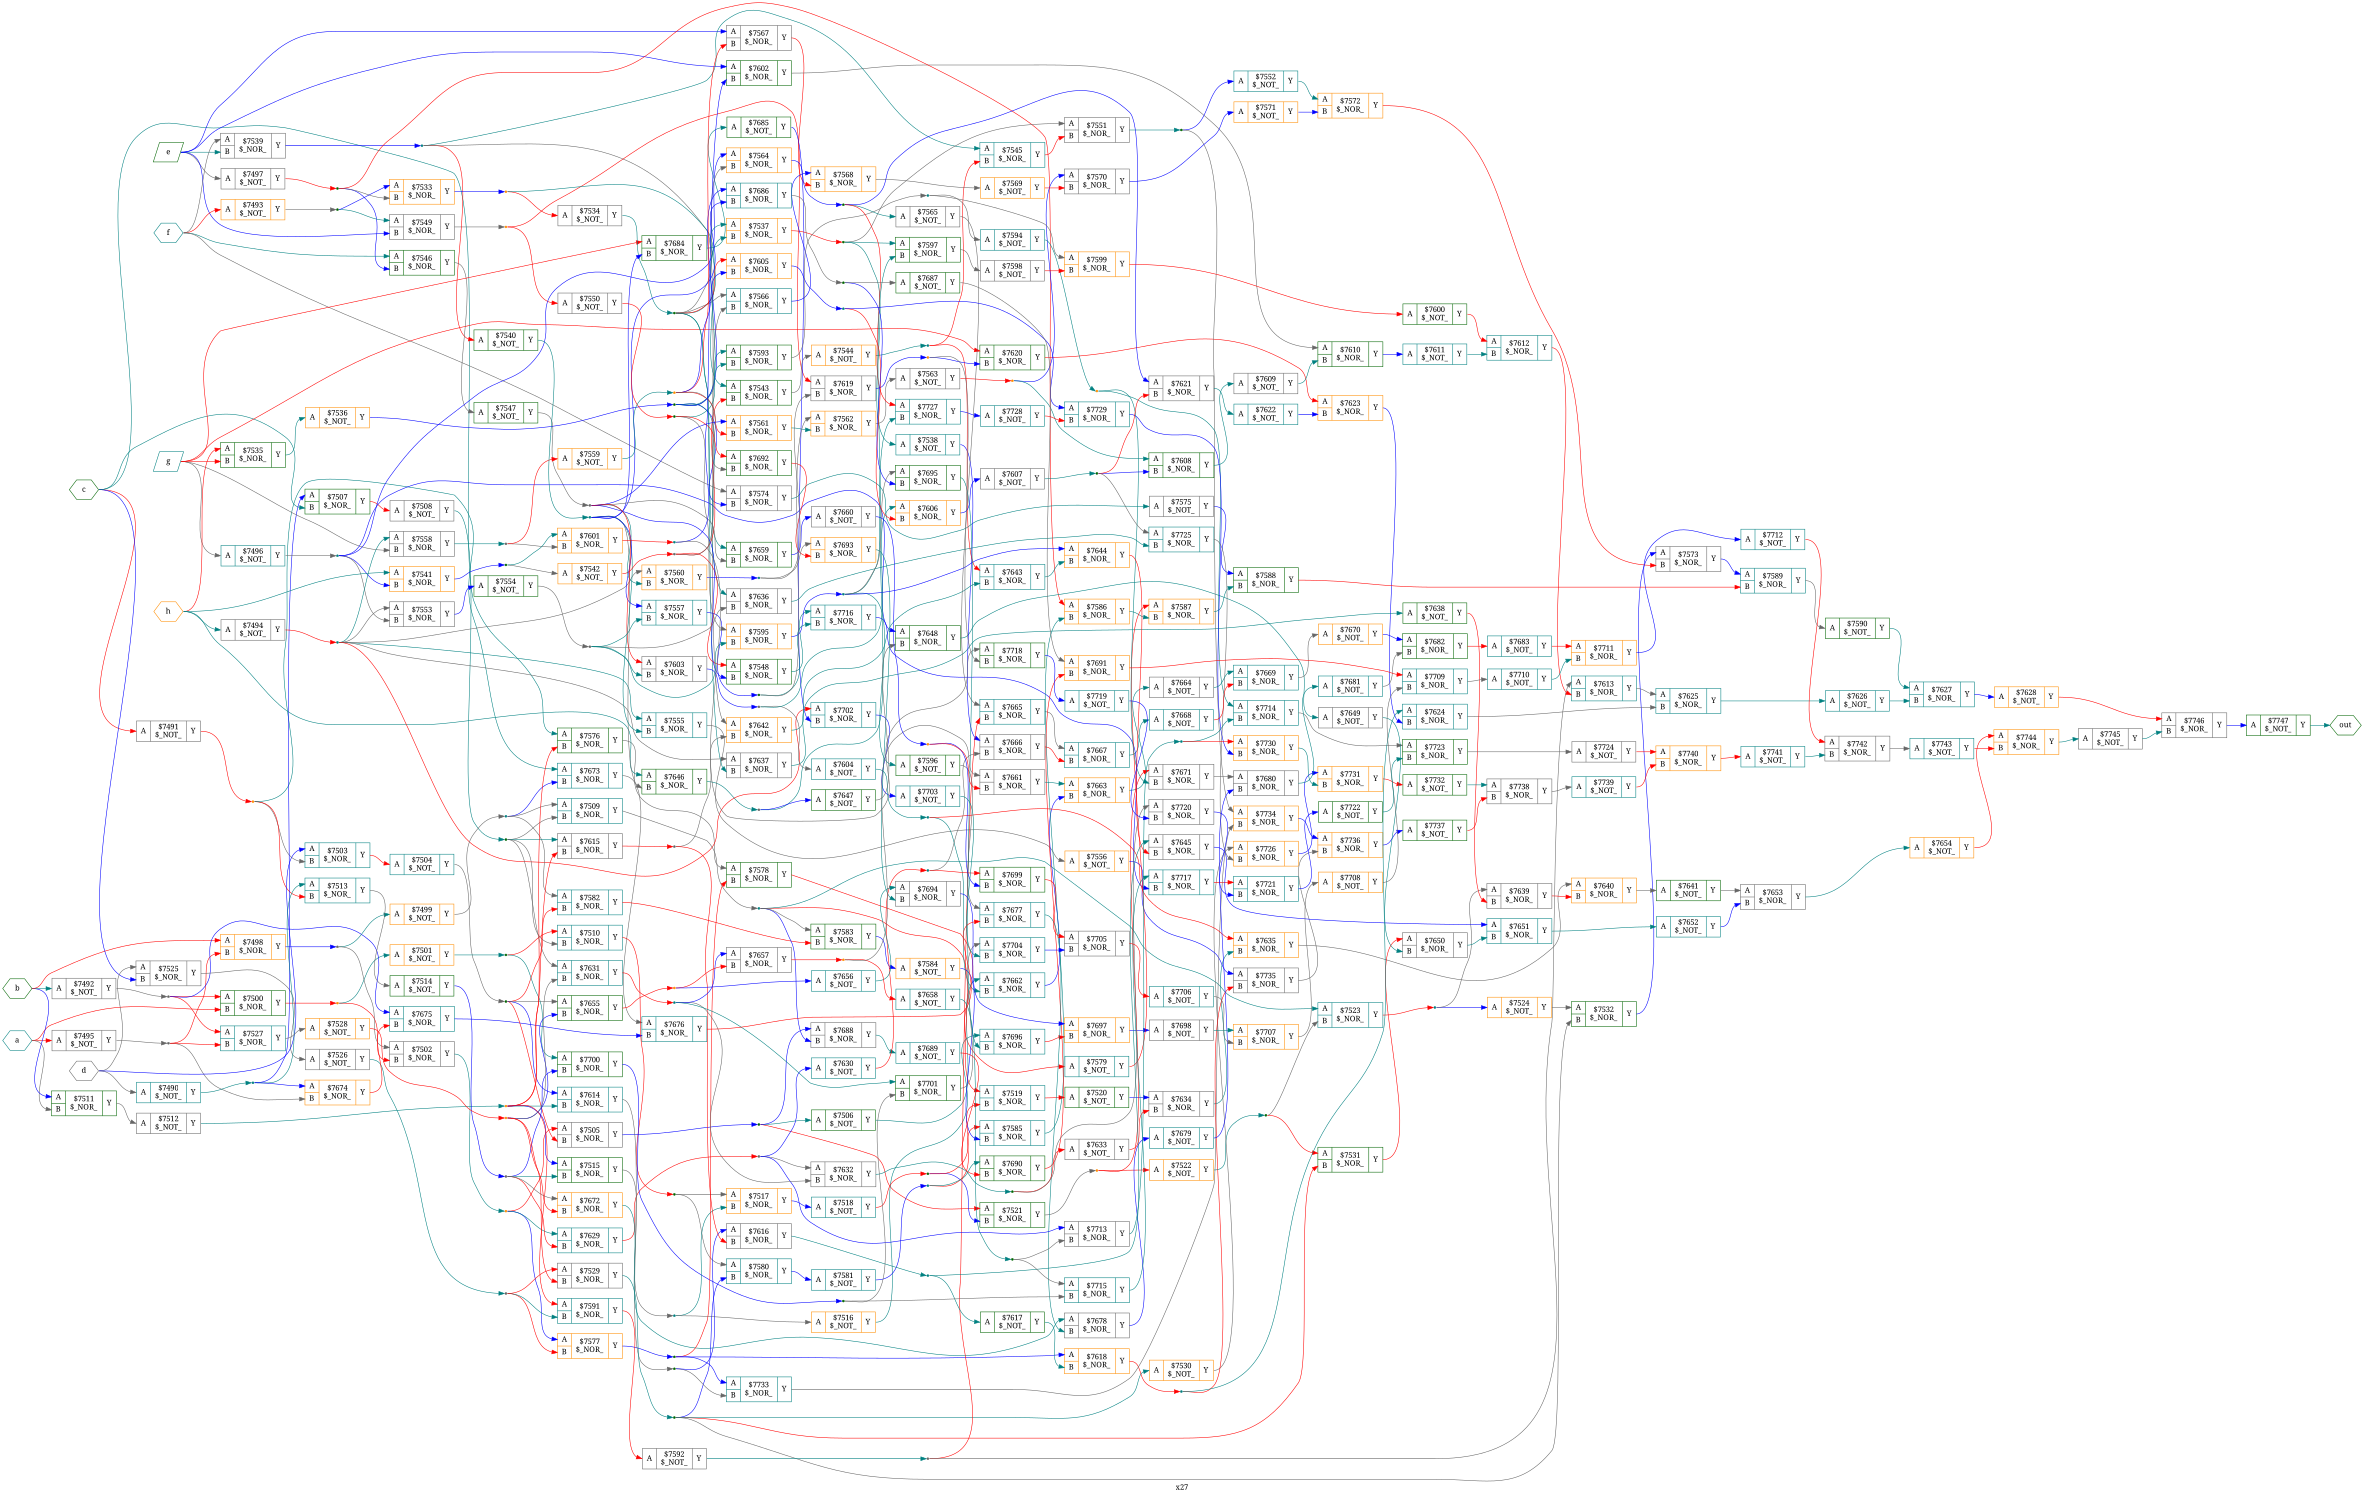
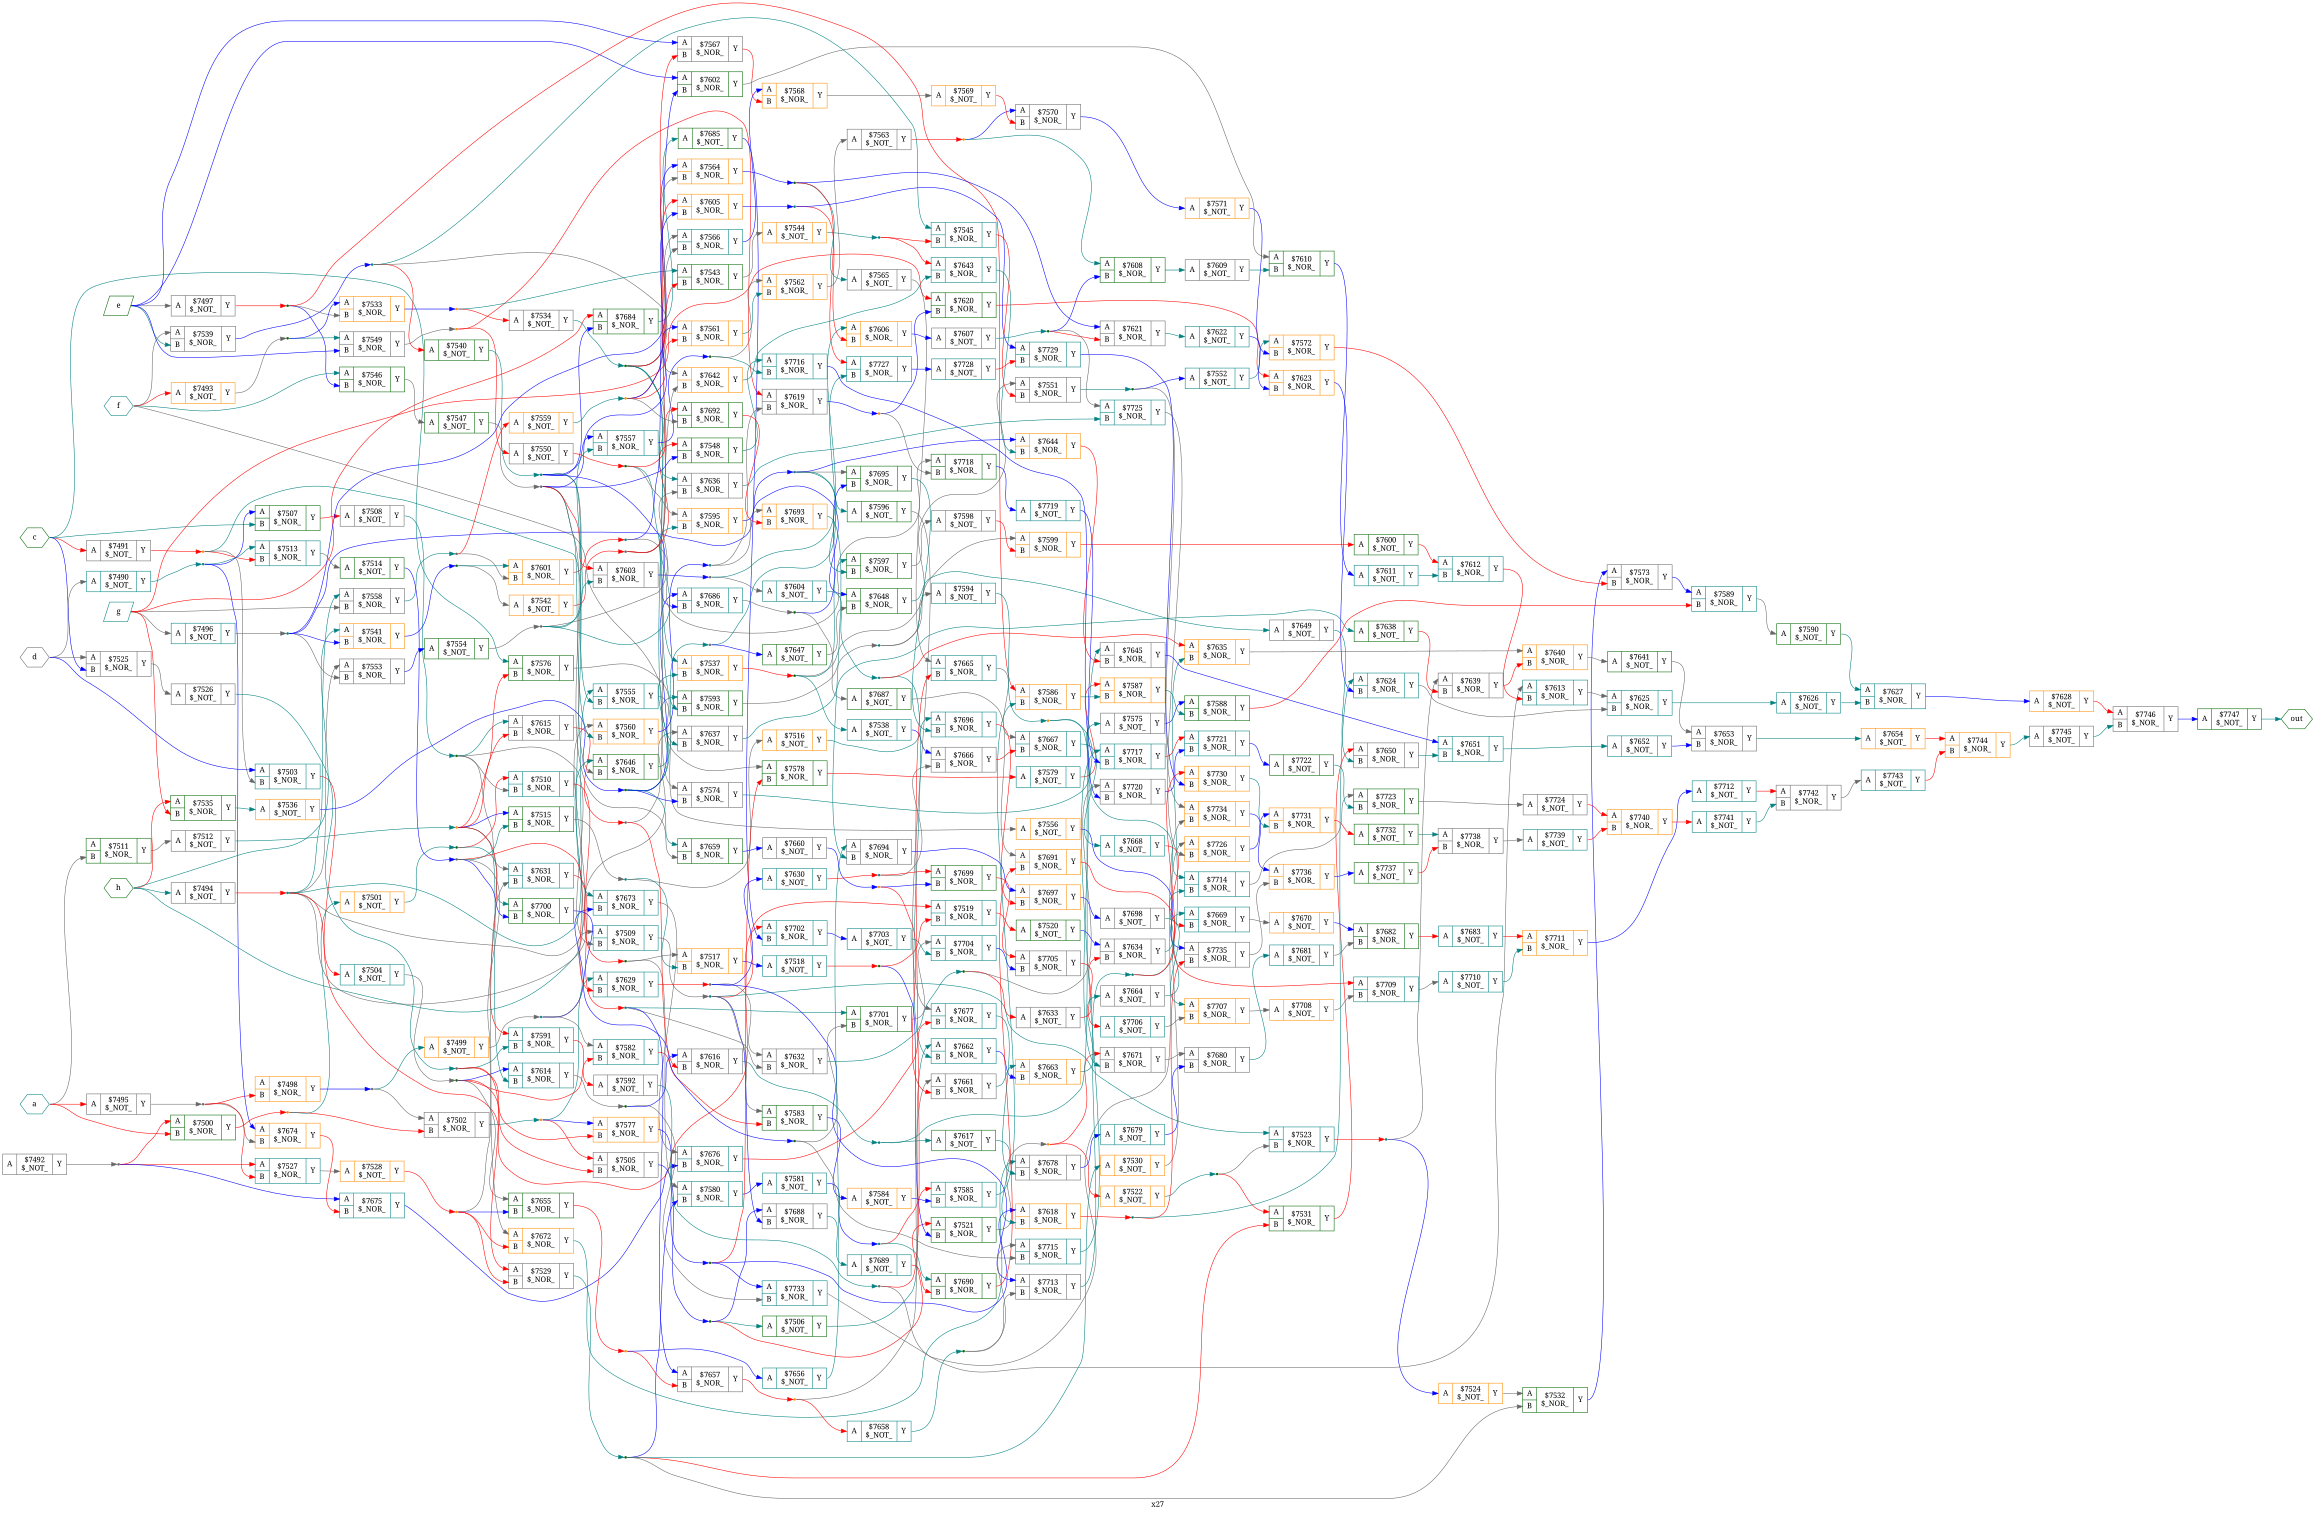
node "h": color darkorange -> darkgreen
node "b": removed
